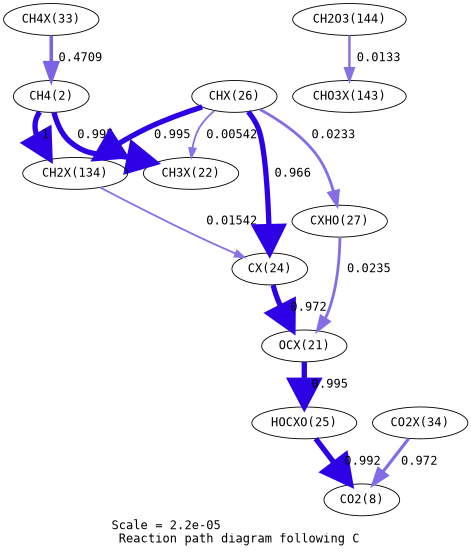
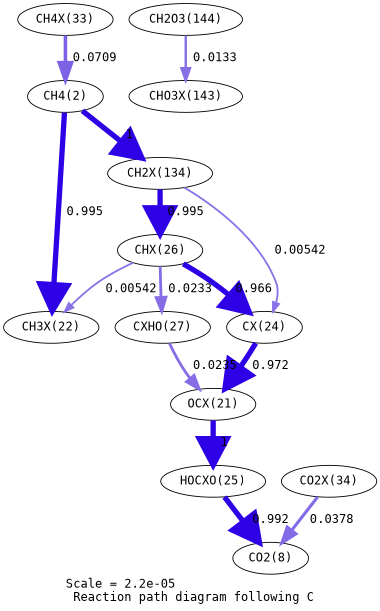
edge "CH4X(33)" -> "CH4(2)": label " 0.4709" -> " 0.0709"
edge "CHX(26)" -> "CH2X(134)": reversed
edge "CH2X(134)" -> "CX(24)": label " 0.01542" -> " 0.00542"
edge "OCX(21)" -> "HOCXO(25)": label " 0.995" -> " 1"
edge "CO2X(34)" -> "CO2(8)": label " 0.972" -> " 0.0378"
